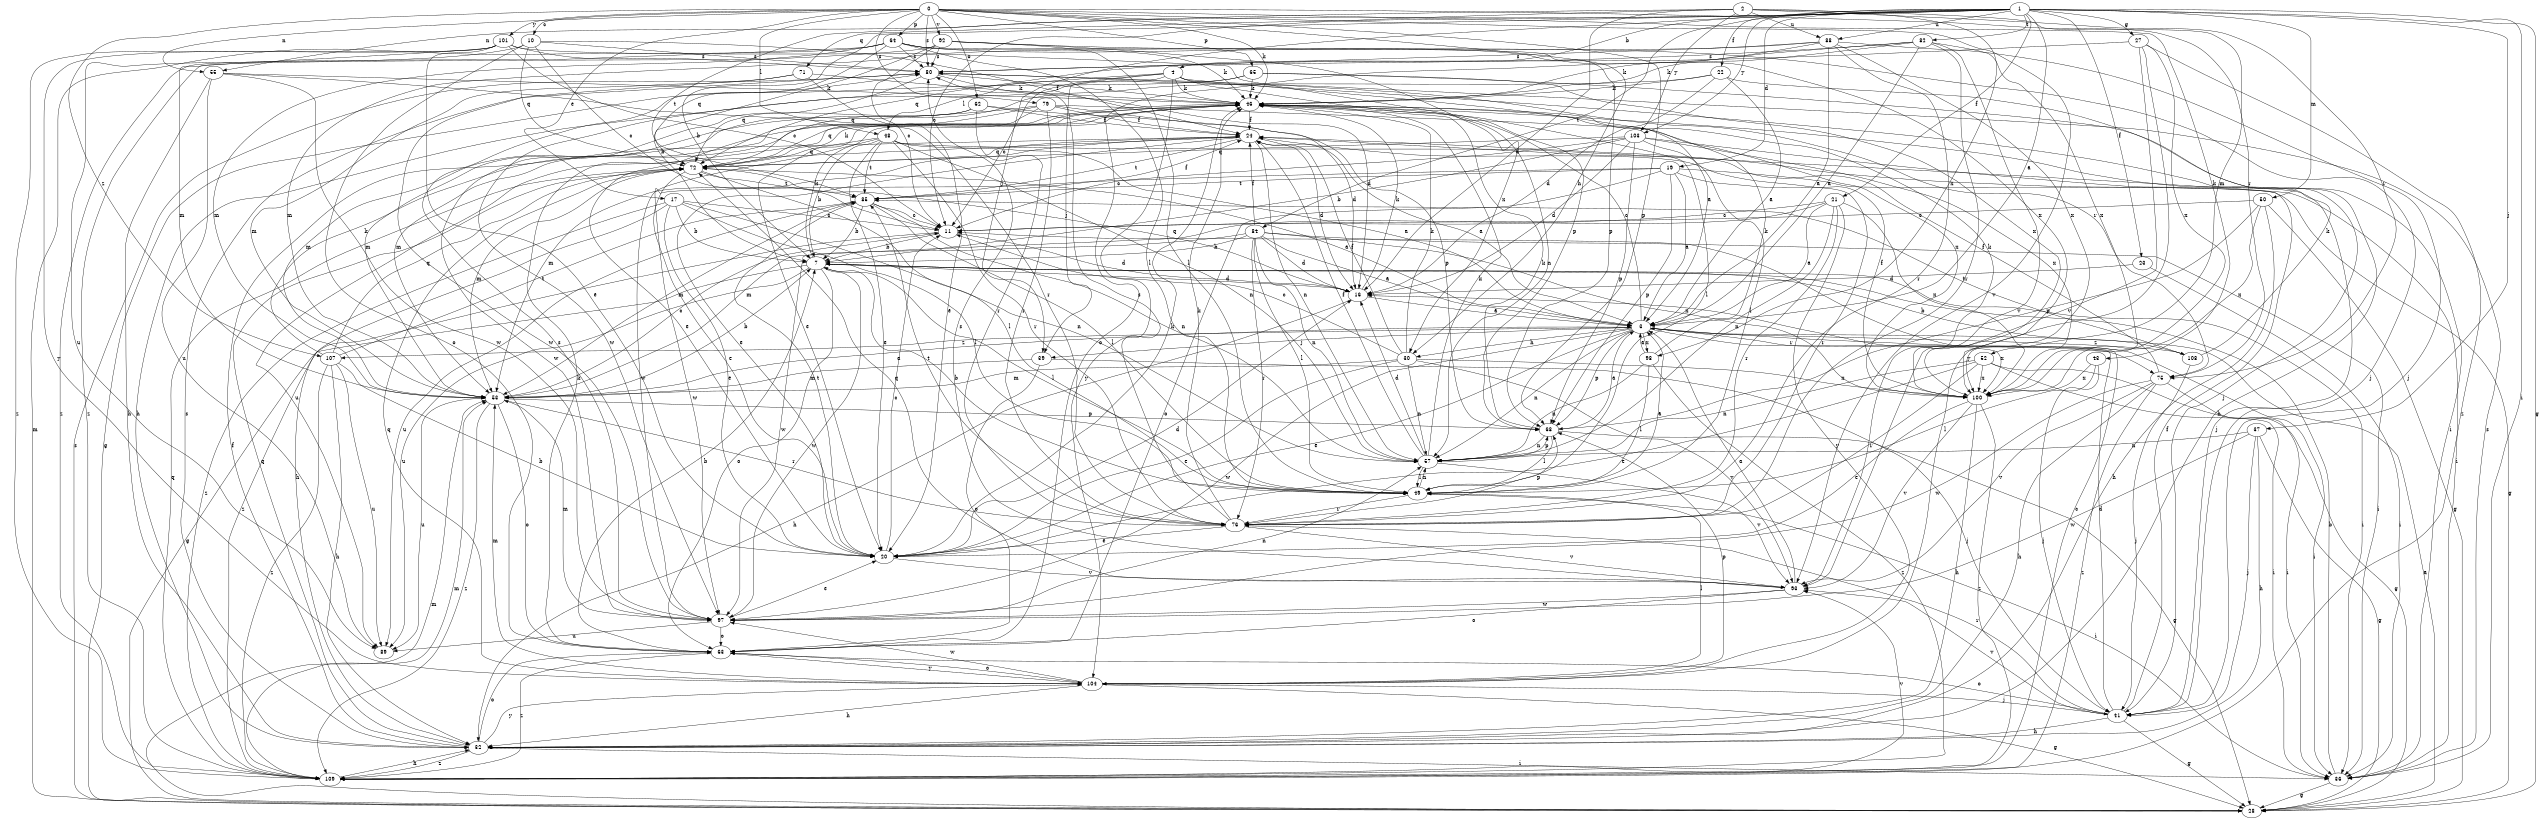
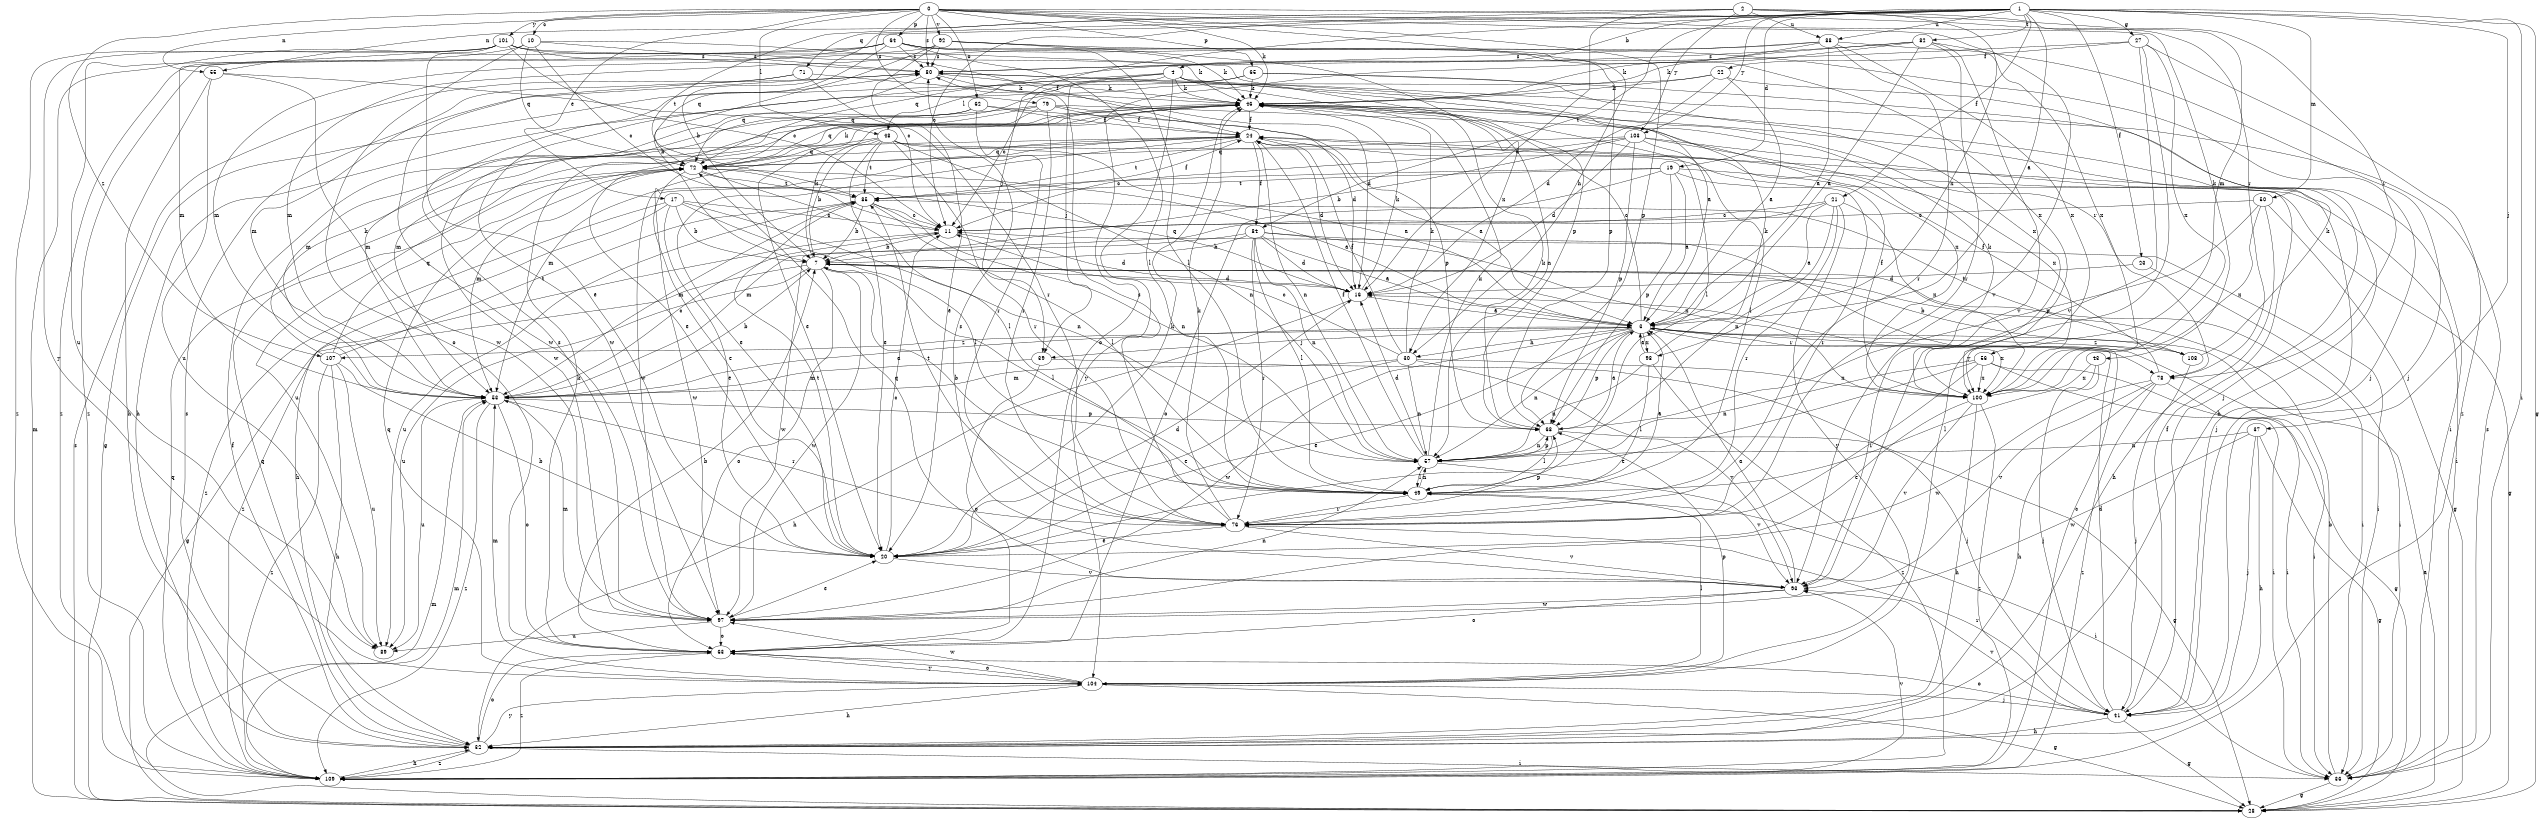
edge "1" -> "22": now "27" -> "22"
edge "55" -> "46": now "101" -> "46"
edge "84" -> "24": reversed
node "52": label "52" -> "56"
node "75": label "75" -> "78"
